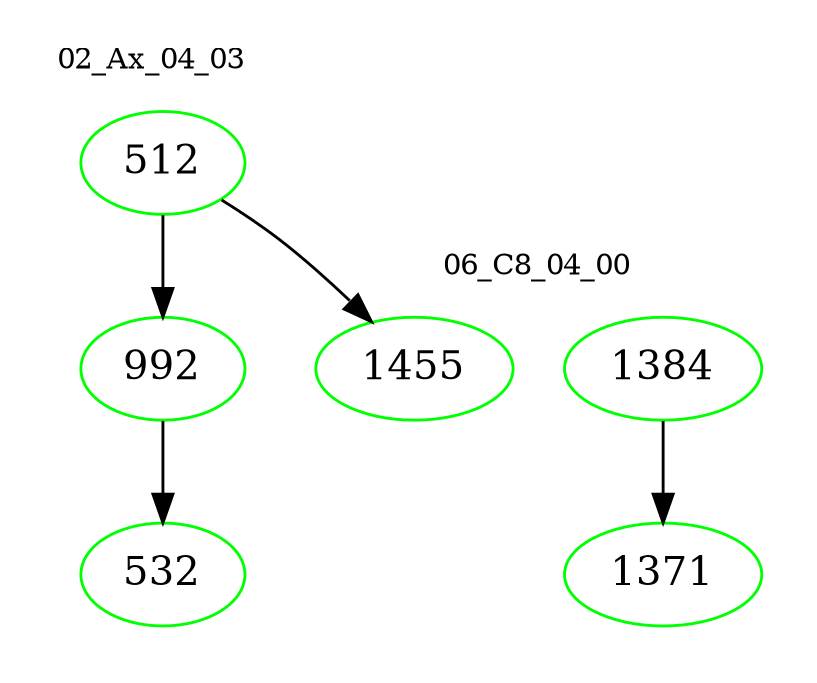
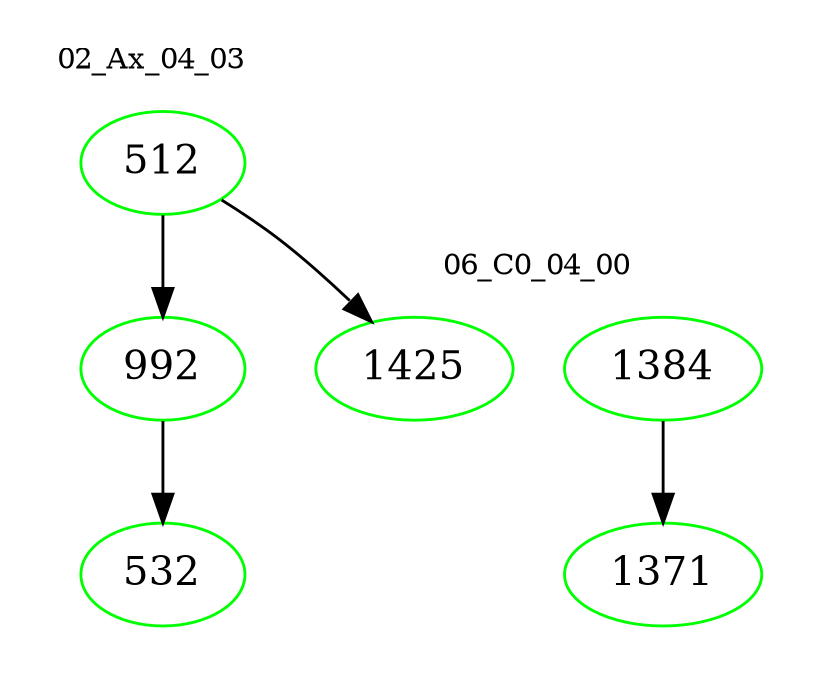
cluster "06_C8_04_00": label "06_C8_04_00" -> "06_C0_04_00"
node "1455": label "1455" -> "1425"
